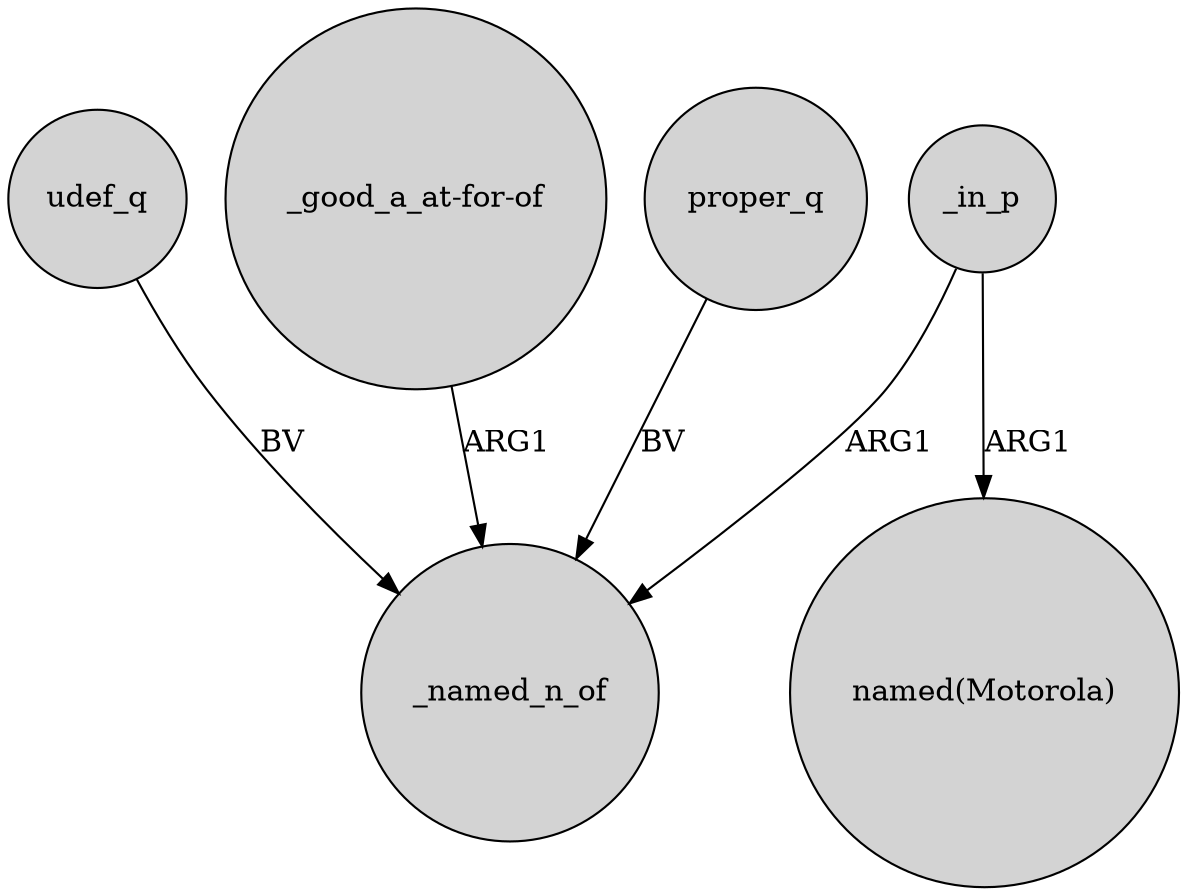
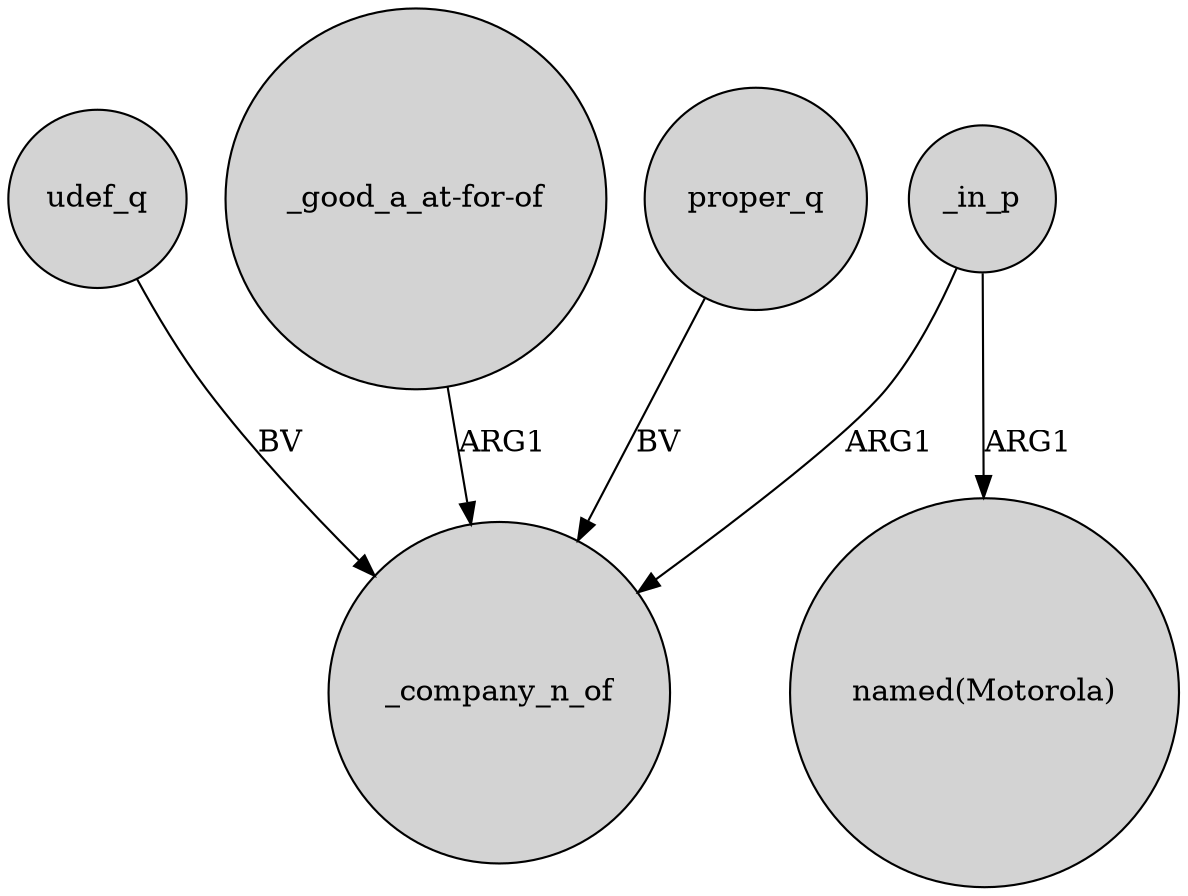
node "_named_n_of": label "_named_n_of" -> "_company_n_of"
